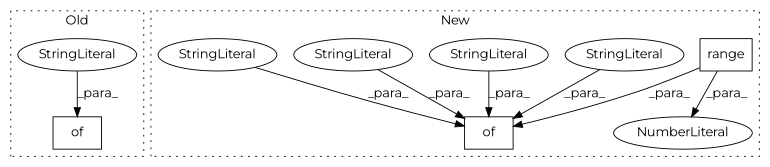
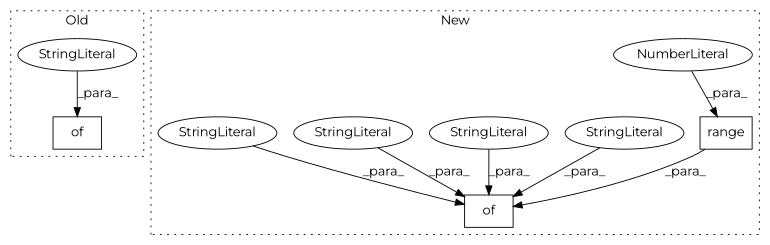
edge "range" -> "NumberLiteral": reversed
